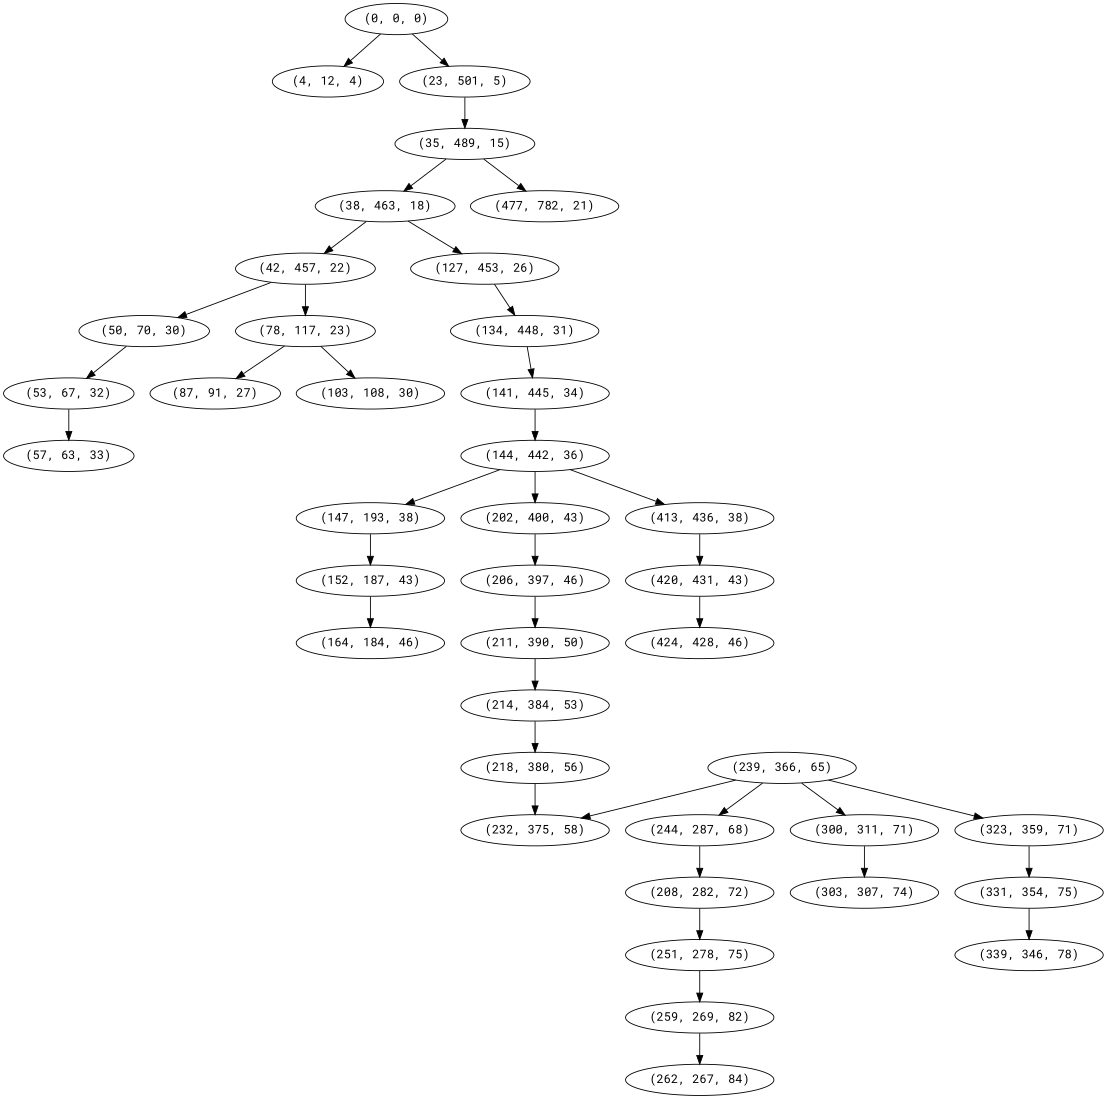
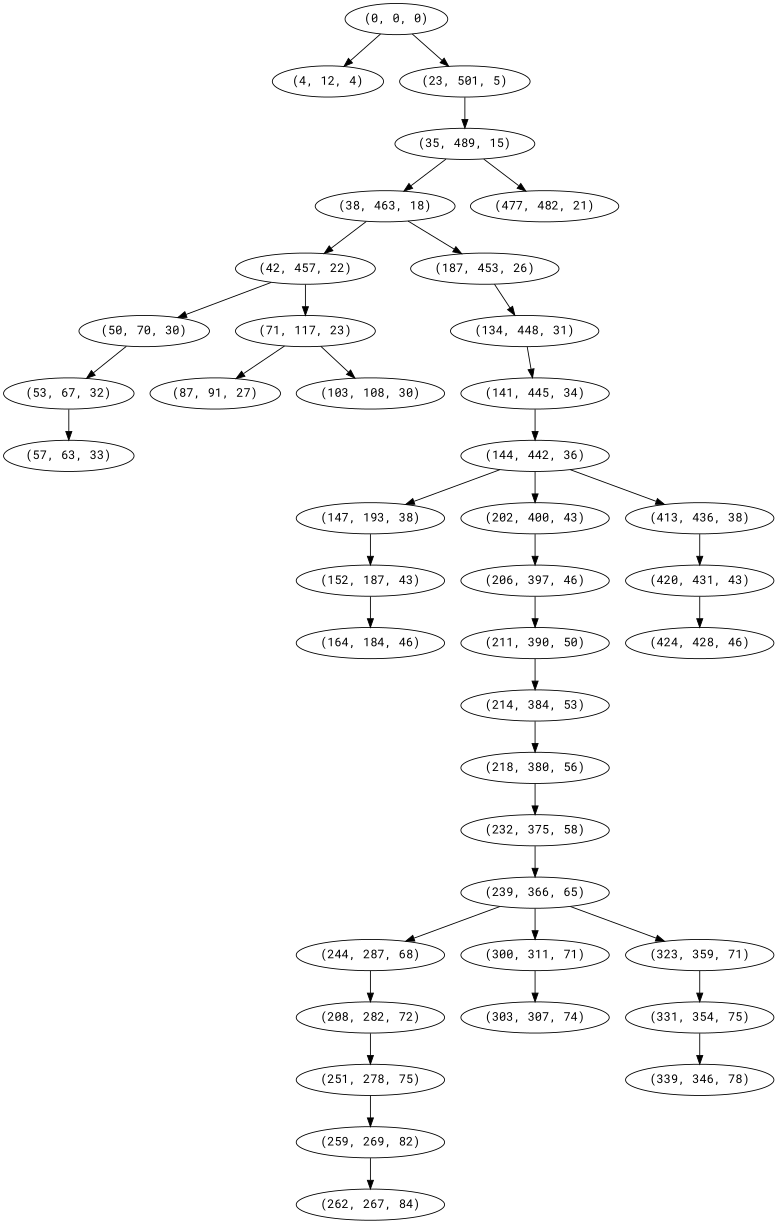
node "(477, 782, 21)": label "(477, 782, 21)" -> "(477, 482, 21)"
node "(127, 453, 26)": label "(127, 453, 26)" -> "(187, 453, 26)"
node "(78, 117, 23)": label "(78, 117, 23)" -> "(71, 117, 23)"
edge "(239, 366, 65)" -> "(232, 375, 58)": reversed
